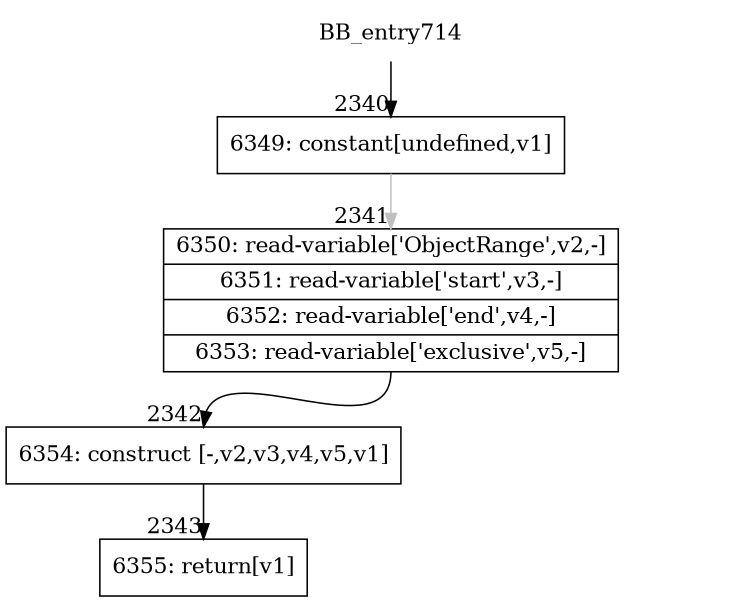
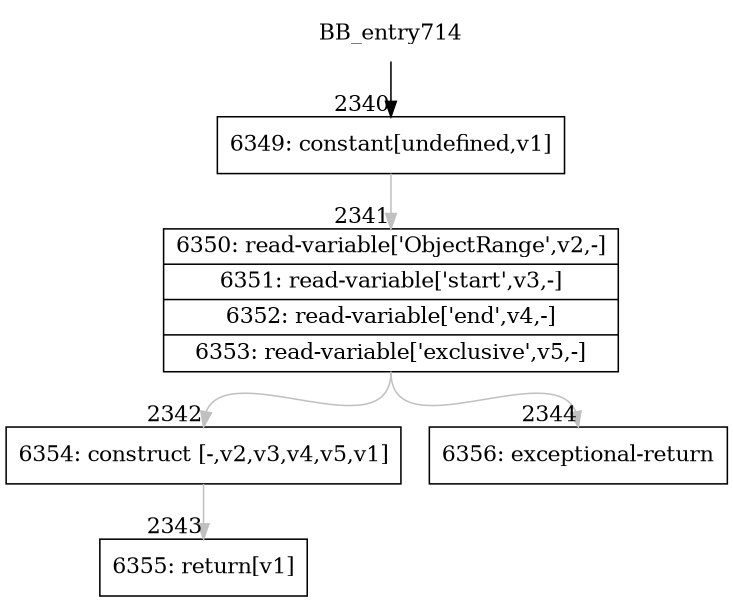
edge "6350: read-variable['ObjectRange',v2,-]" -> "6354: construct [-,v2,v3,v4,v5,v1]": color black -> gray
node "6356: exceptional-return": added
edge "6354: construct [-,v2,v3,v4,v5,v1]" -> "6355: return[v1]": color black -> gray
